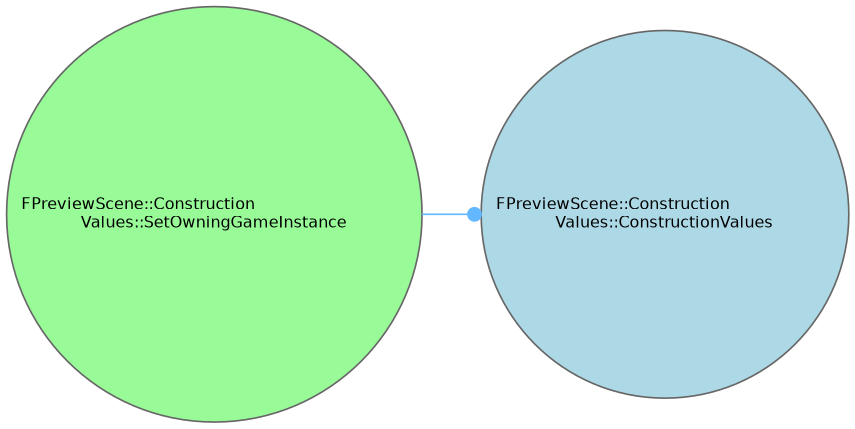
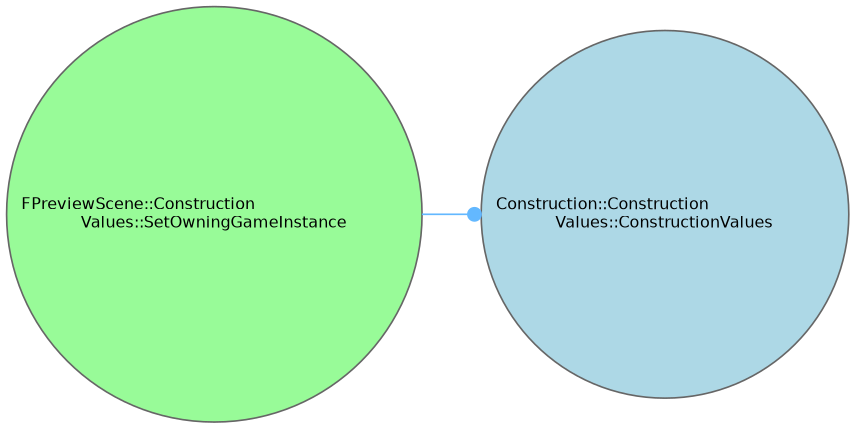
node "FPreviewScene::Construction Values::ConstructionValues": label "FPreviewScene::Construction Values::ConstructionValues" -> "Construction::Construction Values::ConstructionValues"
